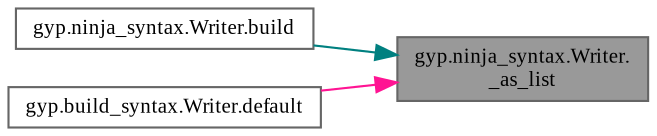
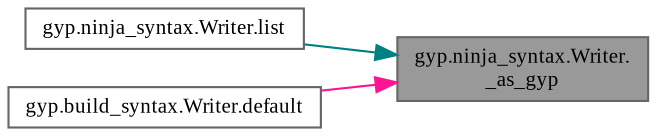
node "gyp.ninja_syntax.Writer.build": label "gyp.ninja_syntax.Writer.build" -> "gyp.ninja_syntax.Writer.list"
node "gyp.ninja_syntax.Writer. _as_list": label "gyp.ninja_syntax.Writer. _as_list" -> "gyp.ninja_syntax.Writer. _as_gyp"
